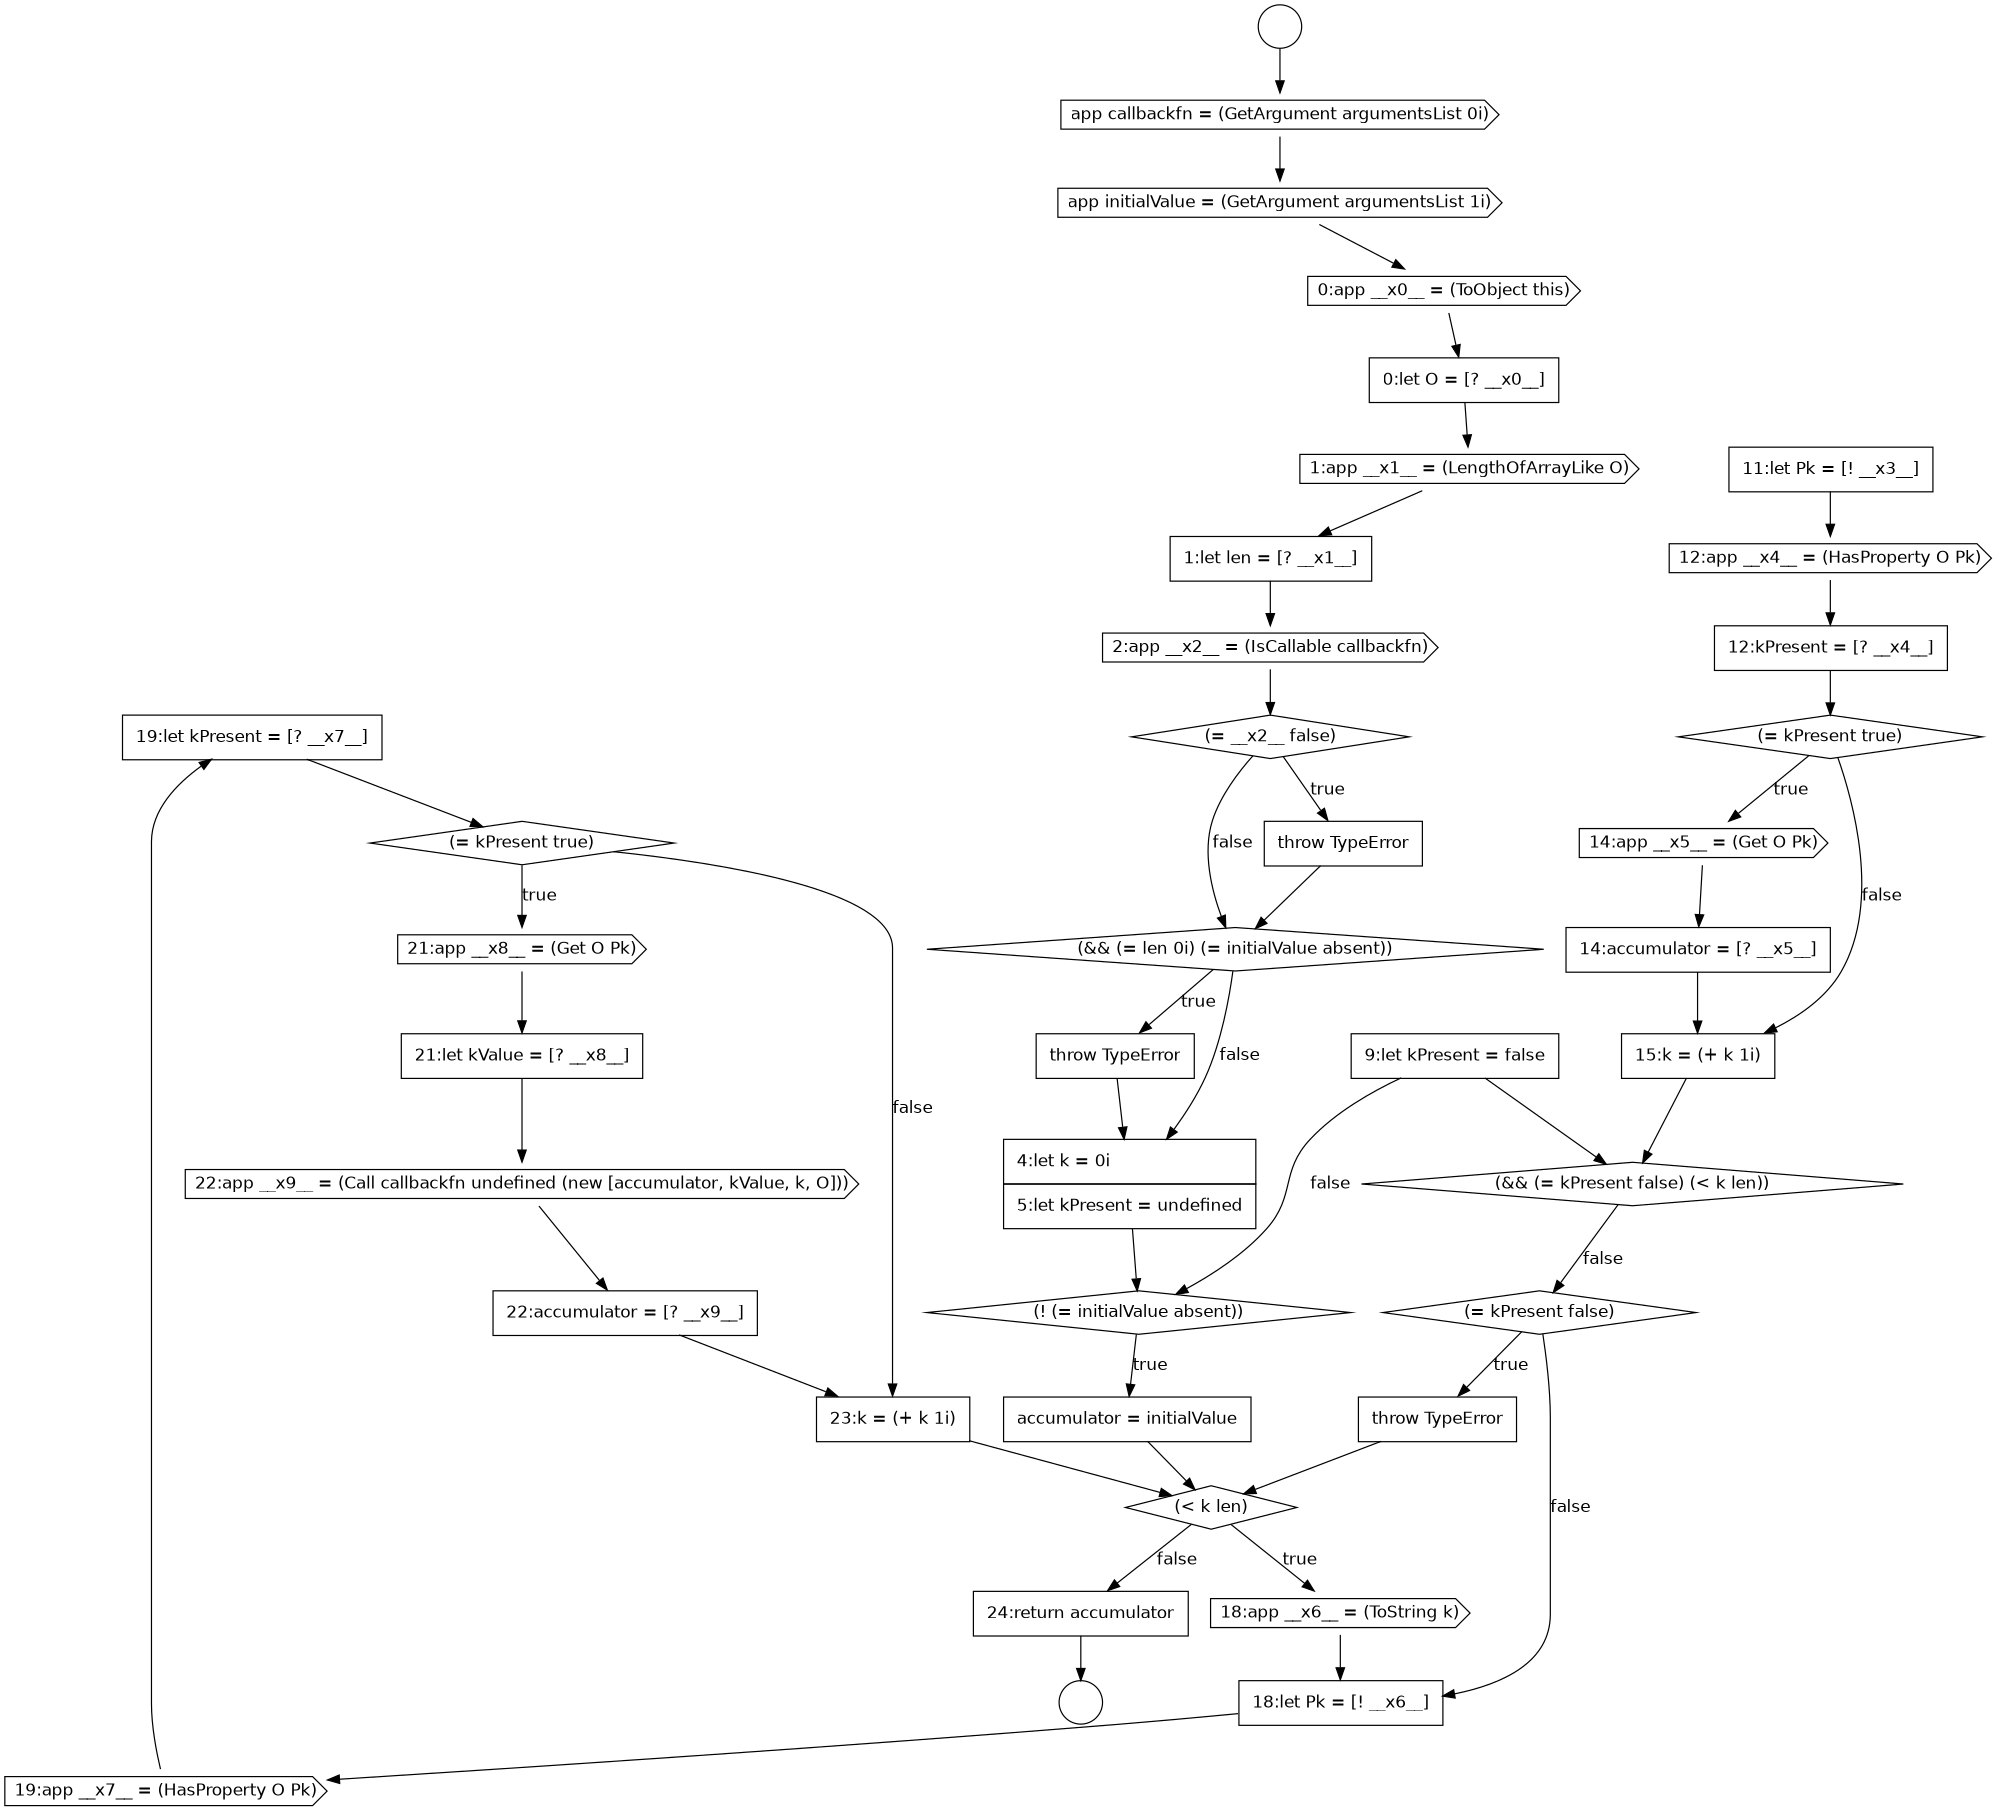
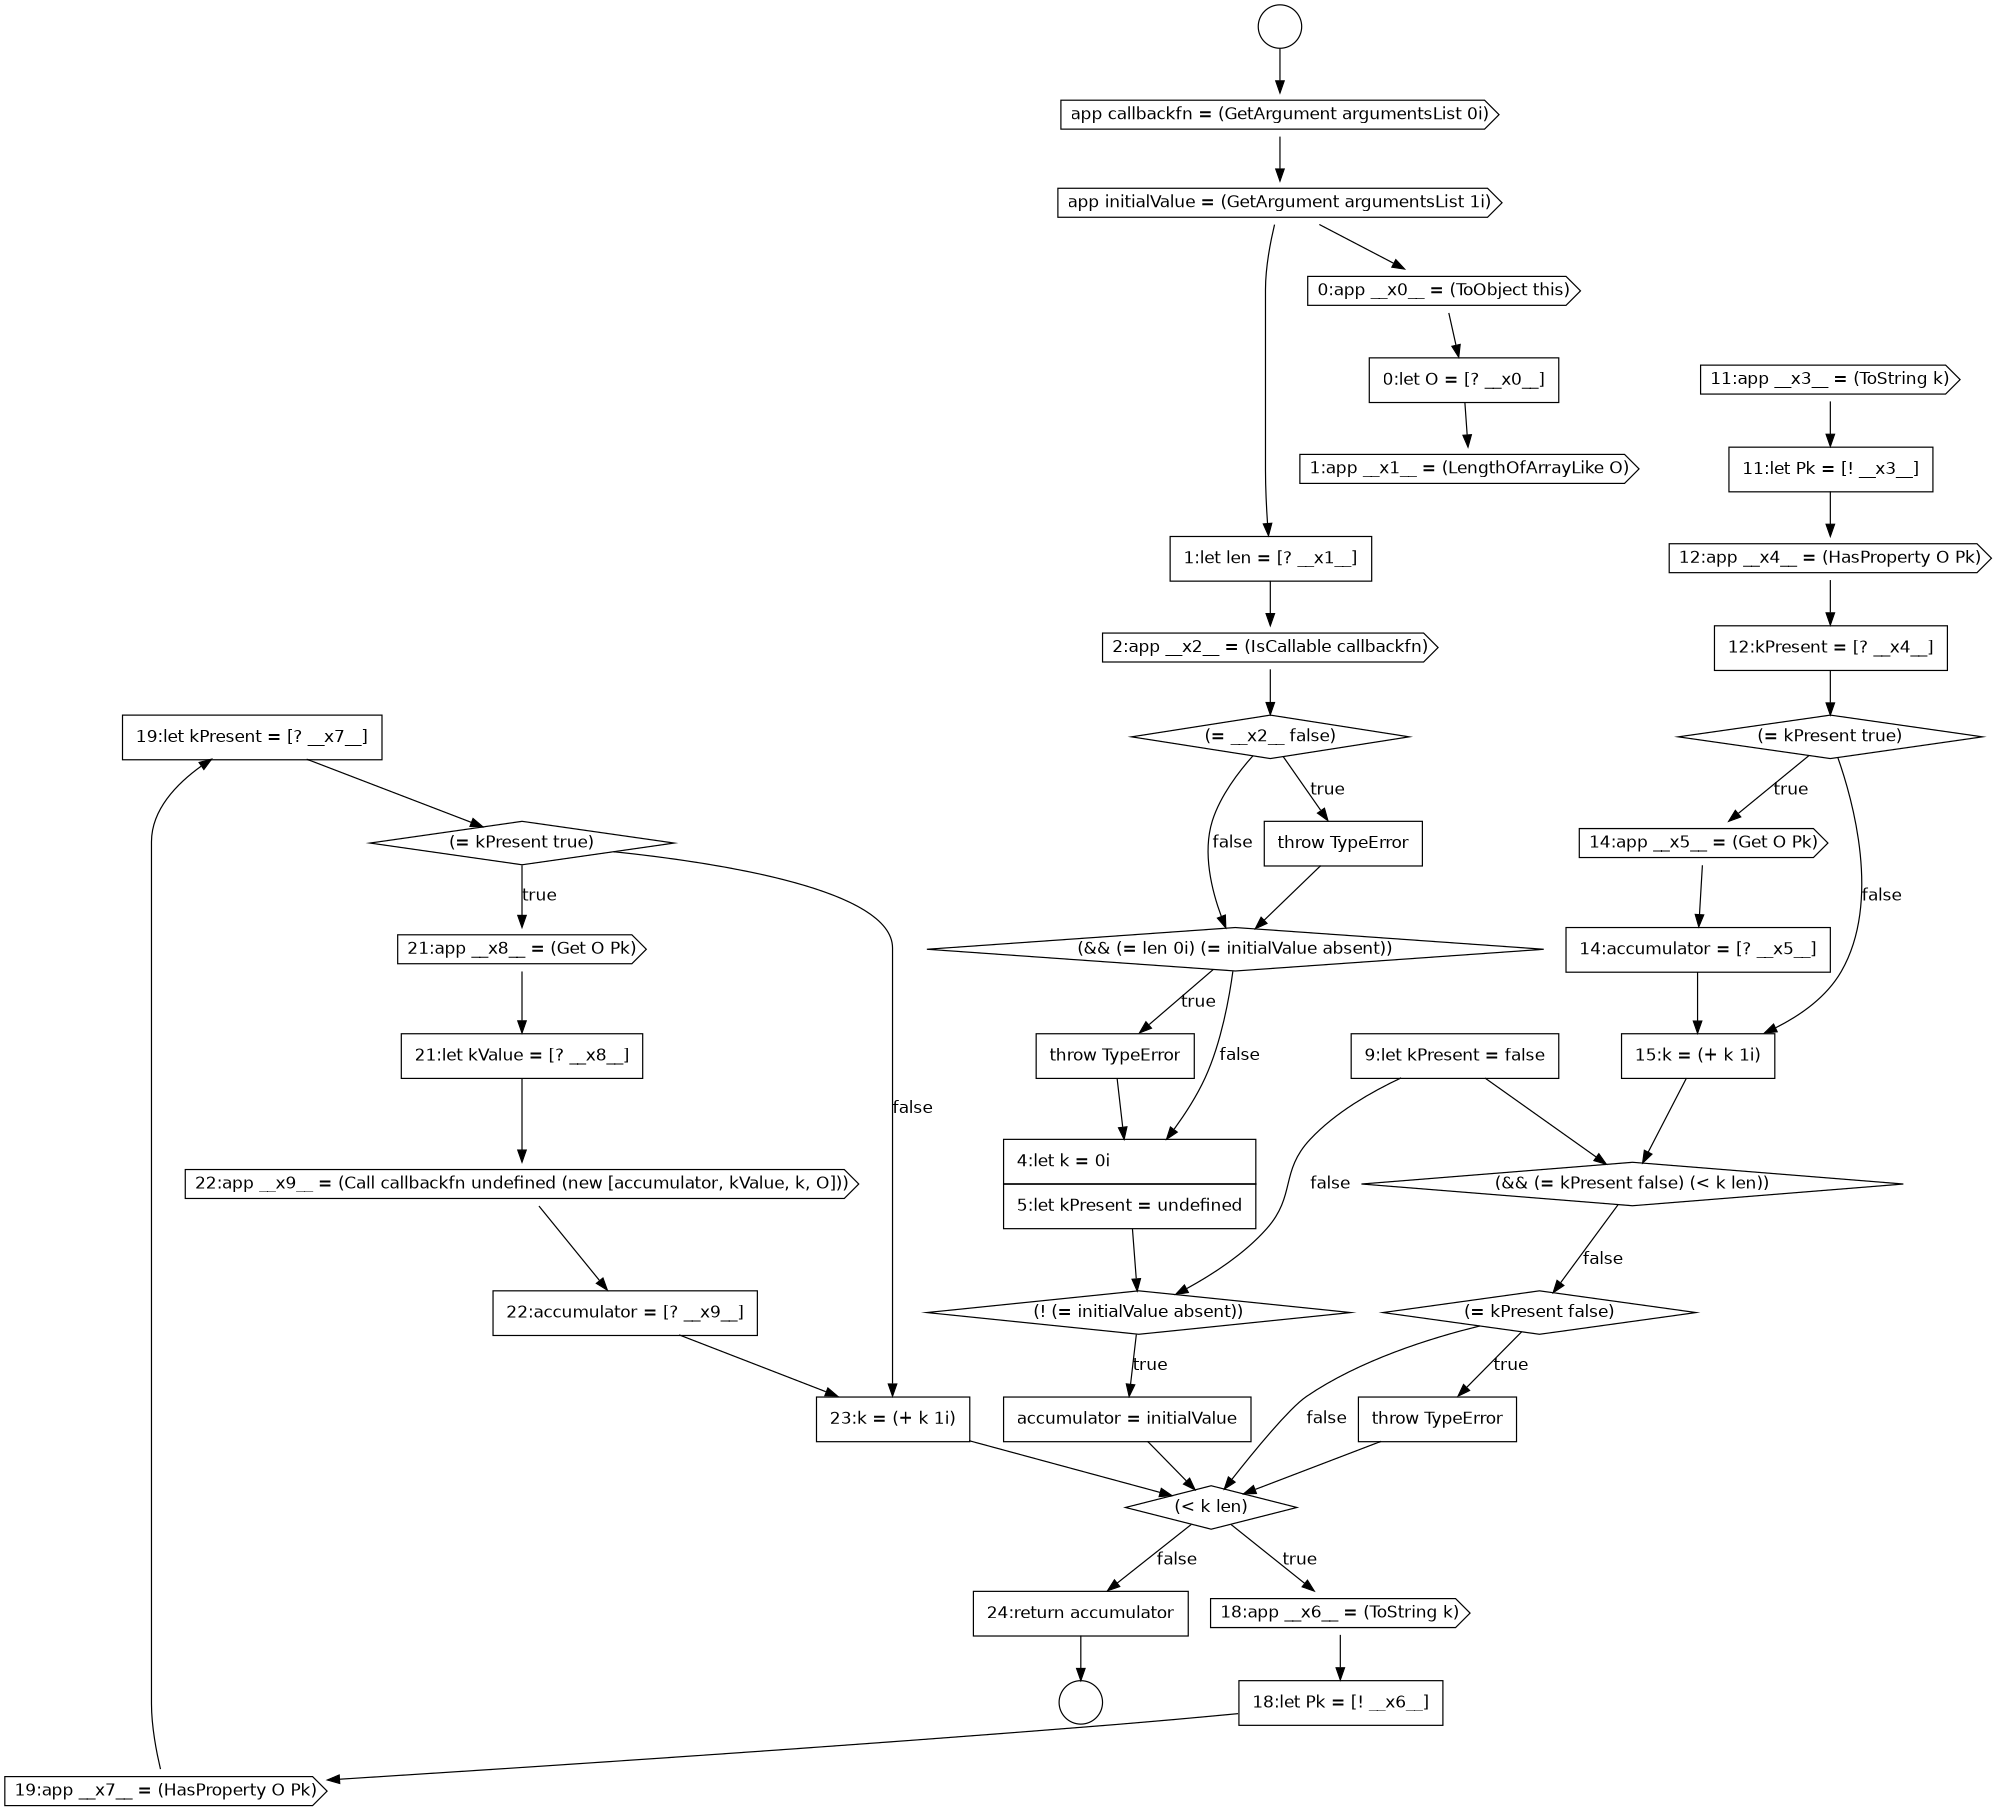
node "11:app __x3__ = (ToString k)": added
edge "1:app __x1__ = (LengthOfArrayLike O)" -> "1:let len = [? __x1__]": now "app initialValue = (GetArgument argumentsList 1i)" -> "1:let len = [? __x1__]"
edge "(= kPresent false)" -> "18:let Pk = [! __x6__]": now "(= kPresent false)" -> "(< k len)"
